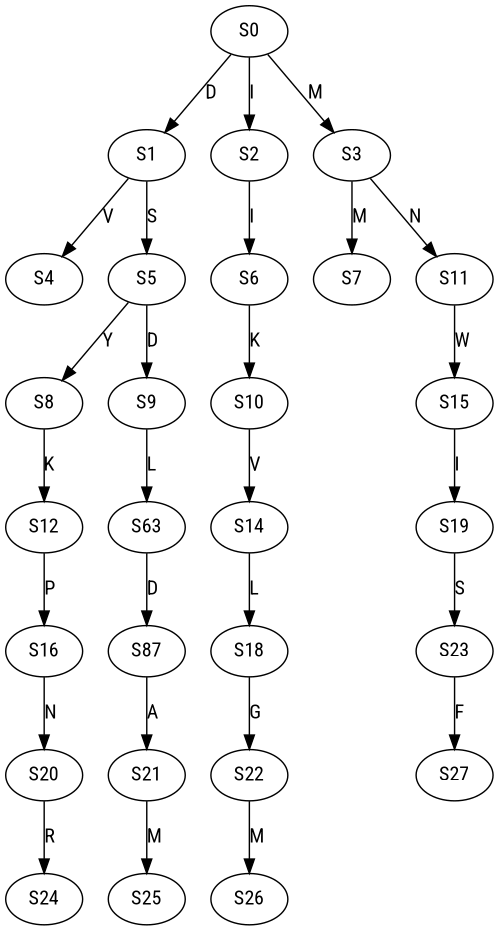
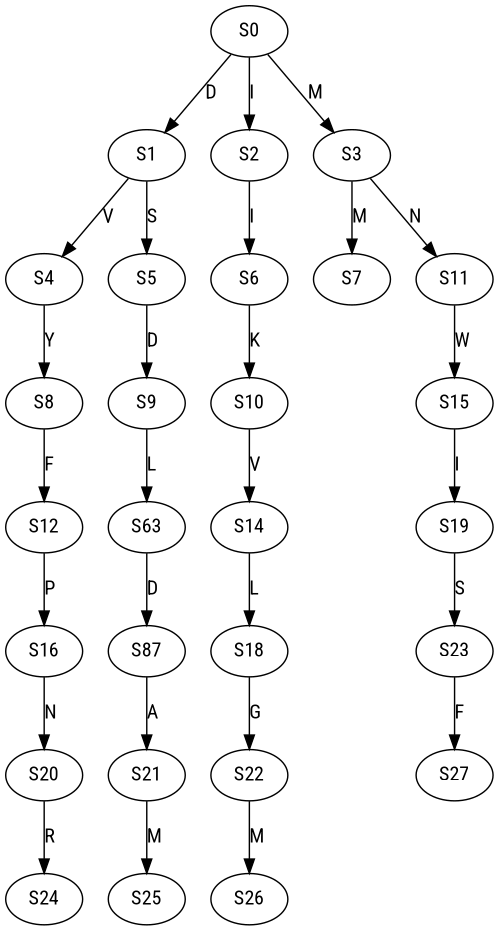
edge "S5" -> "S8": now "S4" -> "S8"
edge "S8" -> "S12": label "K" -> "F"
